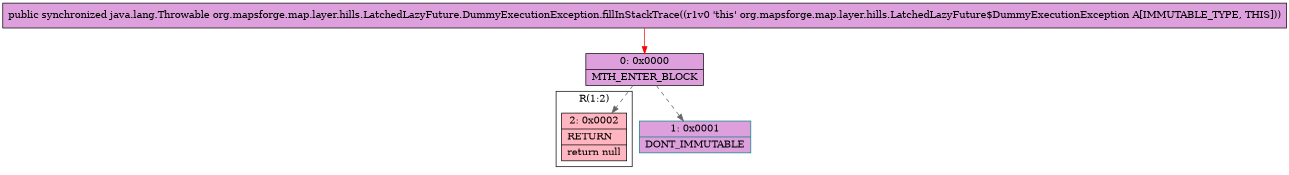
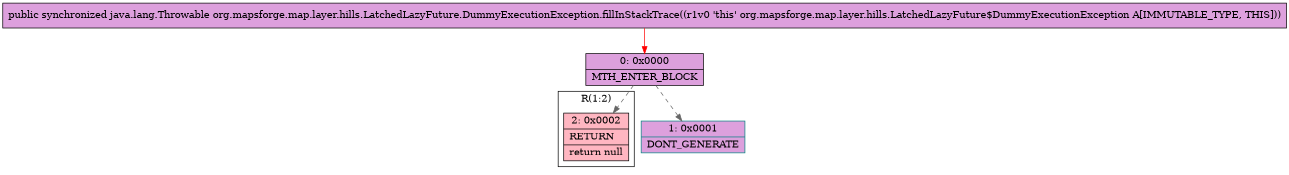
node "1: 0x0001": text "DONT_IMMUTABLE" -> "DONT_GENERATE"
